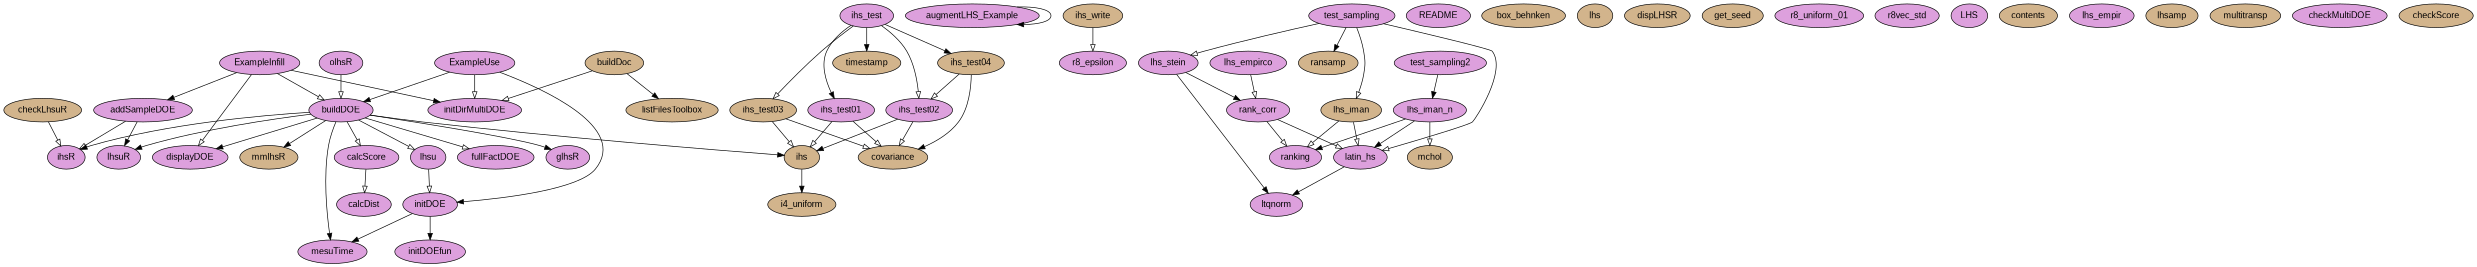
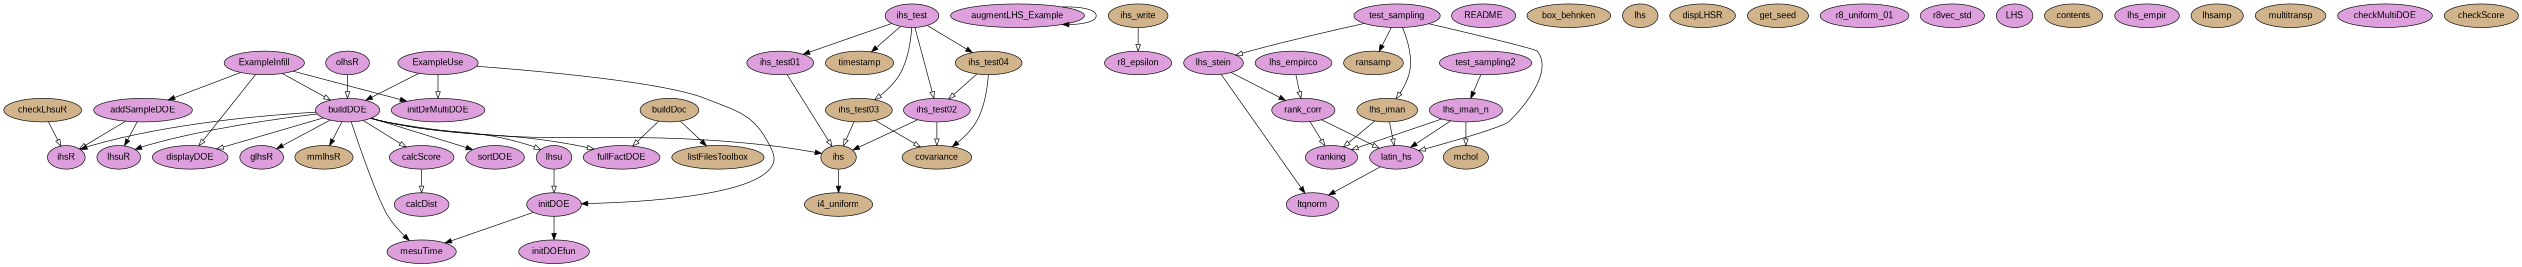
edge "buildDoc" -> "initDirMultiDOE": now "buildDoc" -> "fullFactDOE"
edge "ihs_test01" -> "covariance": removed
edge "buildDOE" -> "displayDOE": arrowhead normal -> onormal
edge "lhs_iman_n" -> "ranking": arrowhead normal -> onormal
node "sortDOE": added
